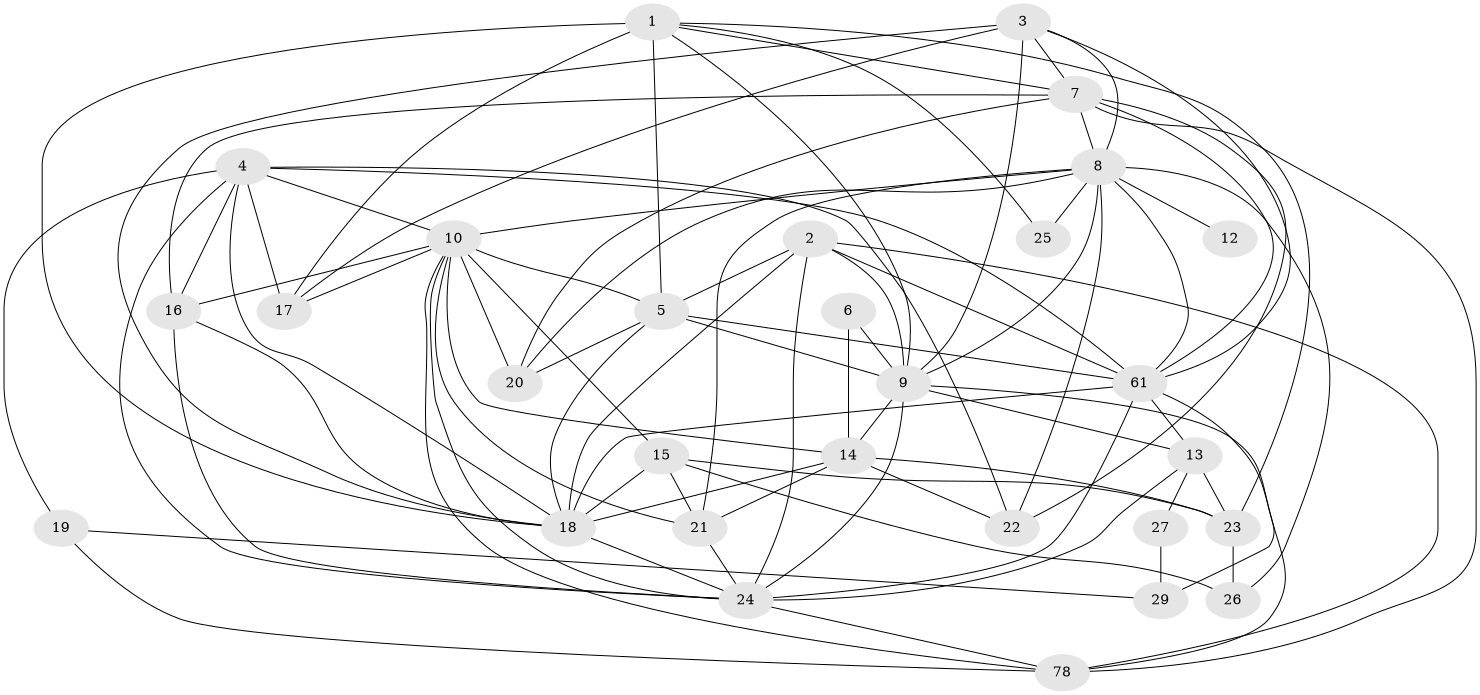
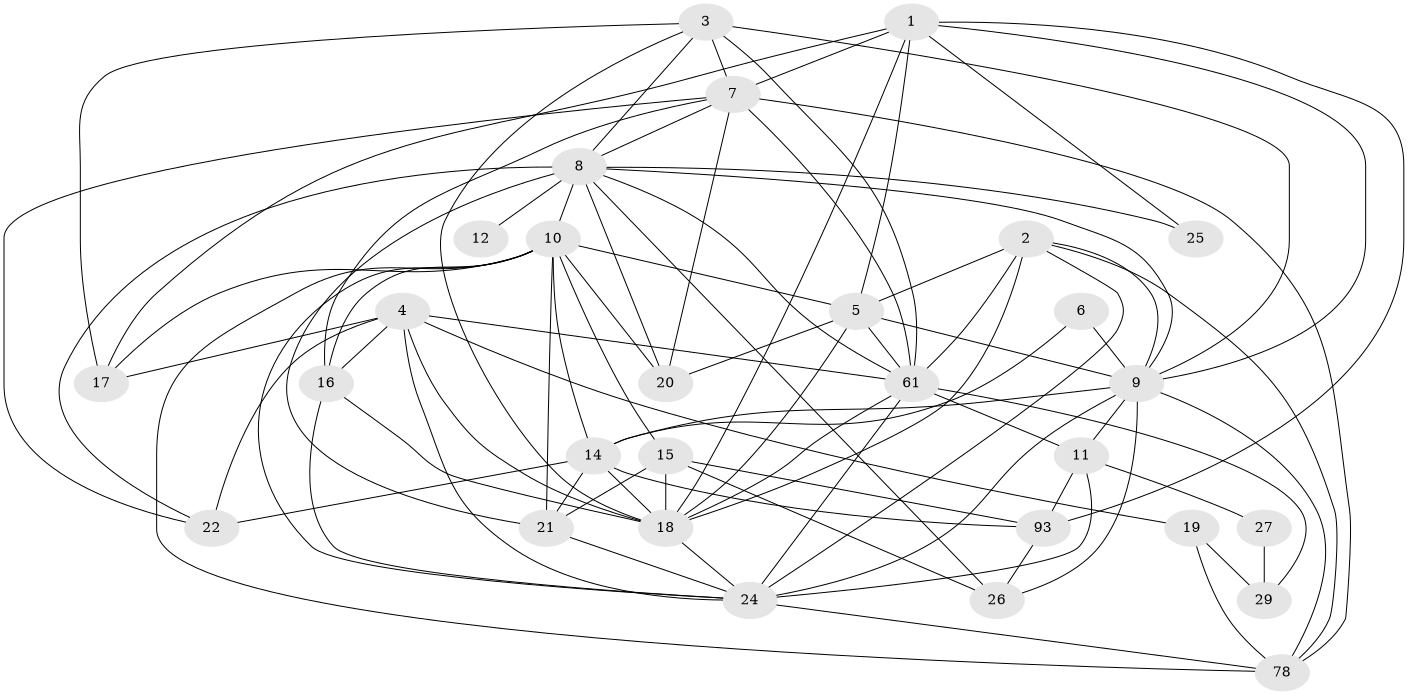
edge "4" -- "10": removed
node "13": label "13" -> "11"
edge "9" -- "26": added
node "23": label "23" -> "93"
